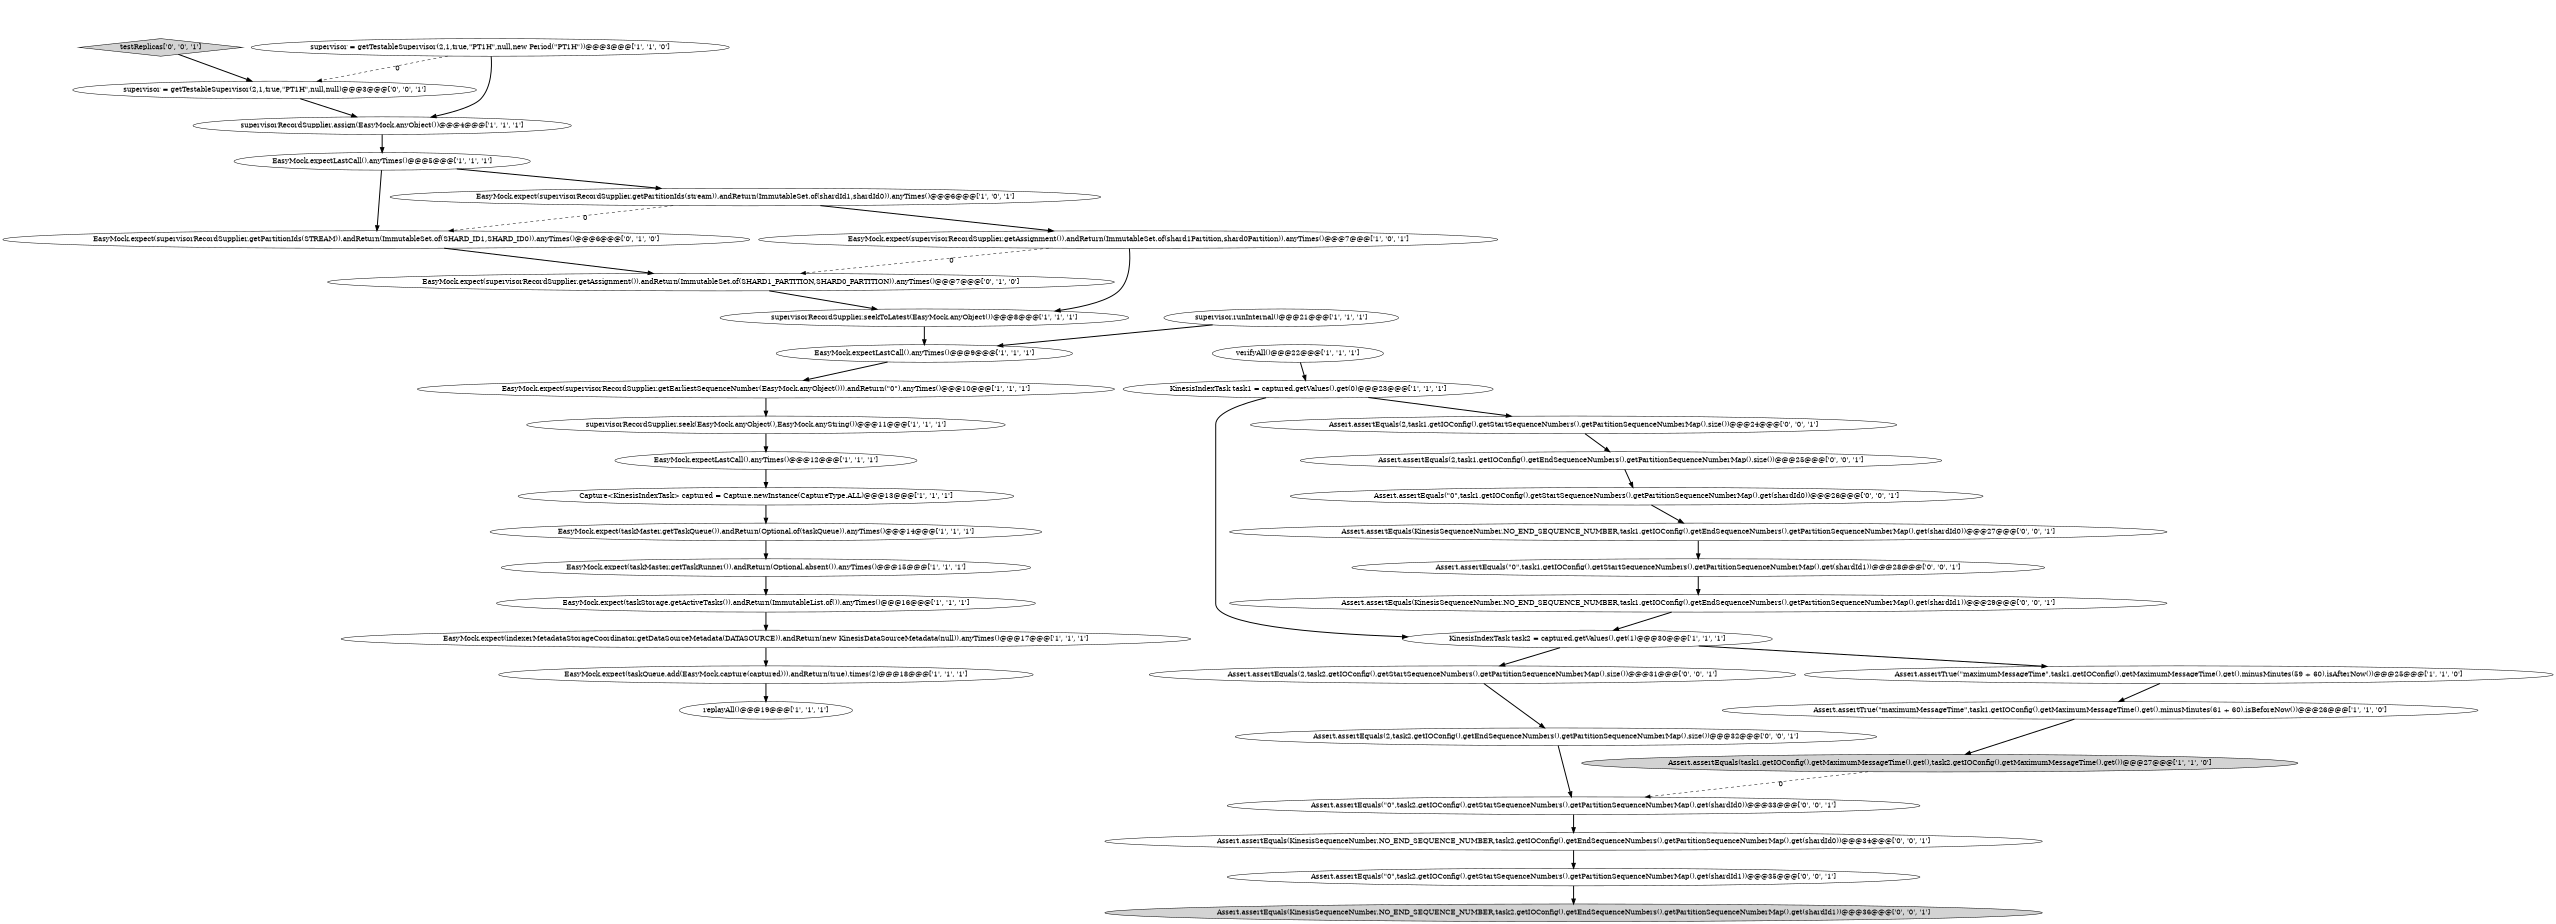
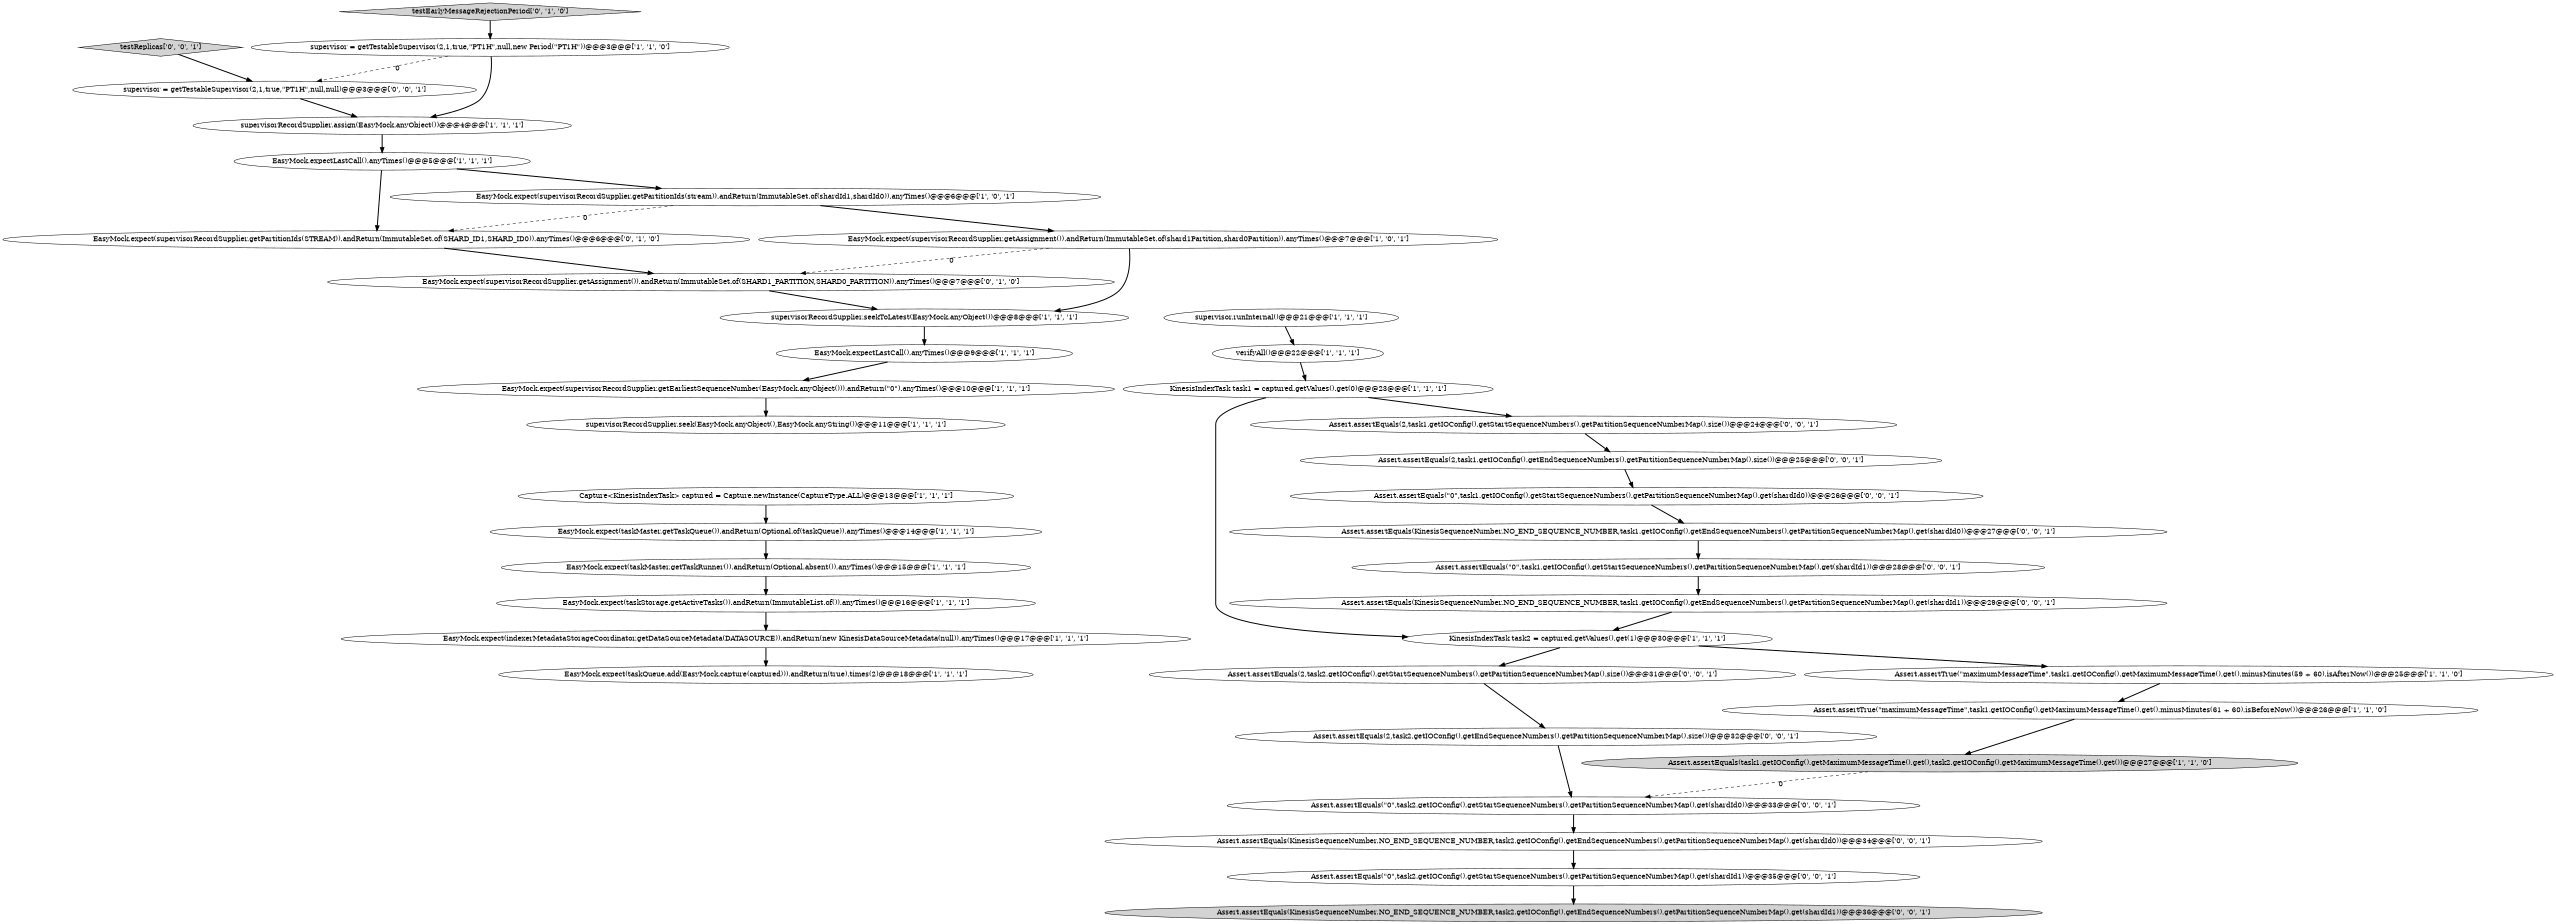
node "testEarlyMessageRejectionPeriod['0', '1', '0']": added
edge "supervisor.runInternal()@@@21@@@['1', '1', '1']" -> "EasyMock.expectLastCall().anyTimes()@@@9@@@['1', '1', '1']": now "supervisor.runInternal()@@@21@@@['1', '1', '1']" -> "verifyAll()@@@22@@@['1', '1', '1']"
node "EasyMock.expectLastCall().anyTimes()@@@12@@@['1', '1', '1']": removed
node "replayAll()@@@19@@@['1', '1', '1']": removed
